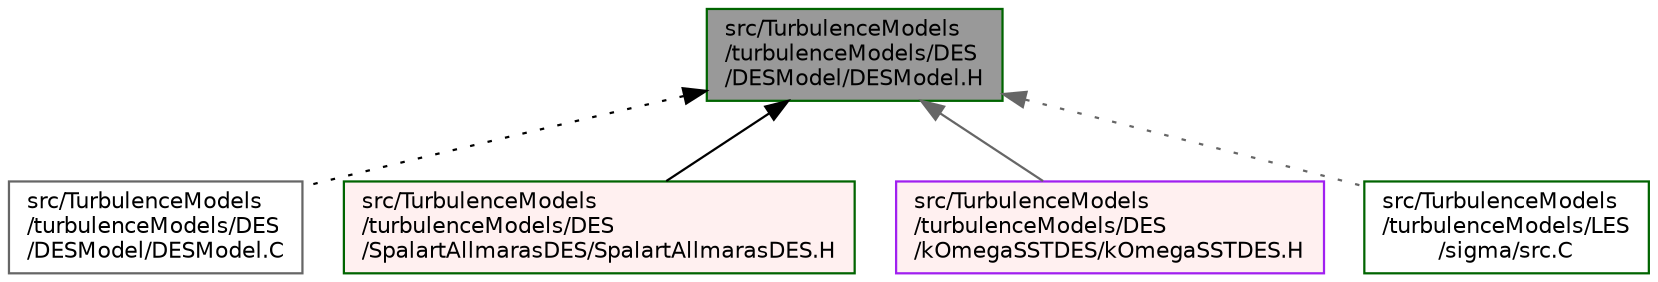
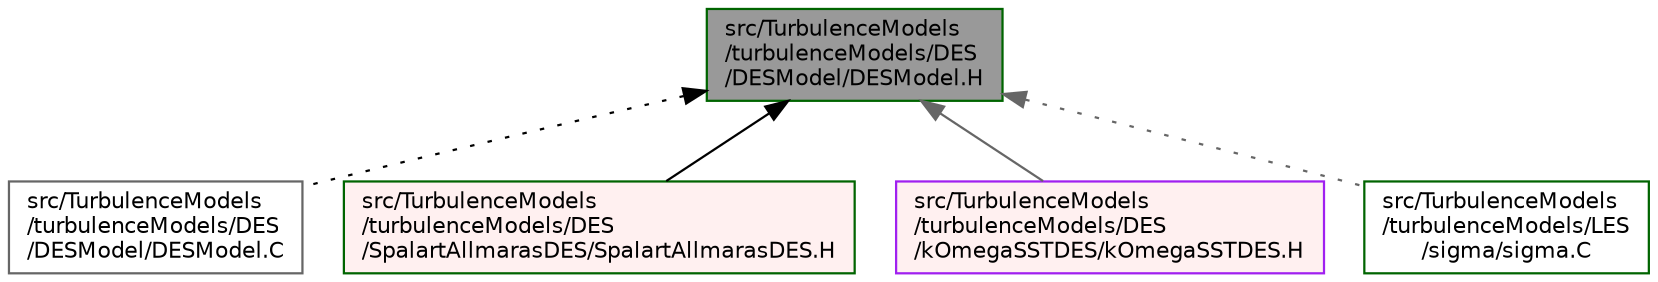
node "src/TurbulenceModels /turbulenceModels/LES /sigma/src.C": label "src/TurbulenceModels /turbulenceModels/LES /sigma/src.C" -> "src/TurbulenceModels /turbulenceModels/LES /sigma/sigma.C"
